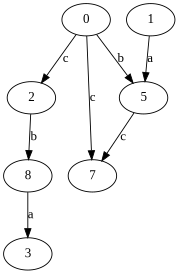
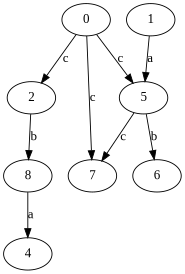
edge "0" -> "5": label "b" -> "c"
node "6": added
node "3": label "3" -> "4"
